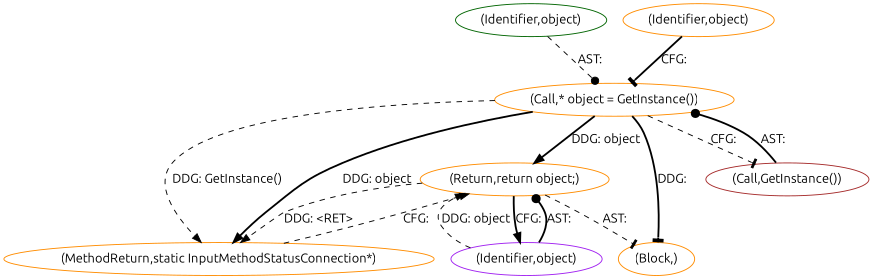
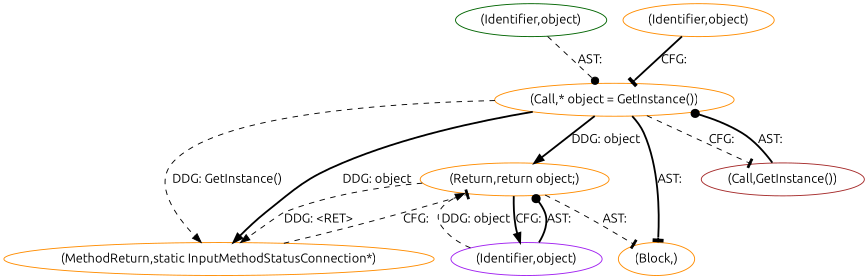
edge "(Call,* object = GetInstance())" -> "(Block,)": label "DDG: " -> "AST: "
edge "(MethodReturn,static InputMethodStatusConnection*)" -> "(Return,return object;)": arrowhead normal -> tee
